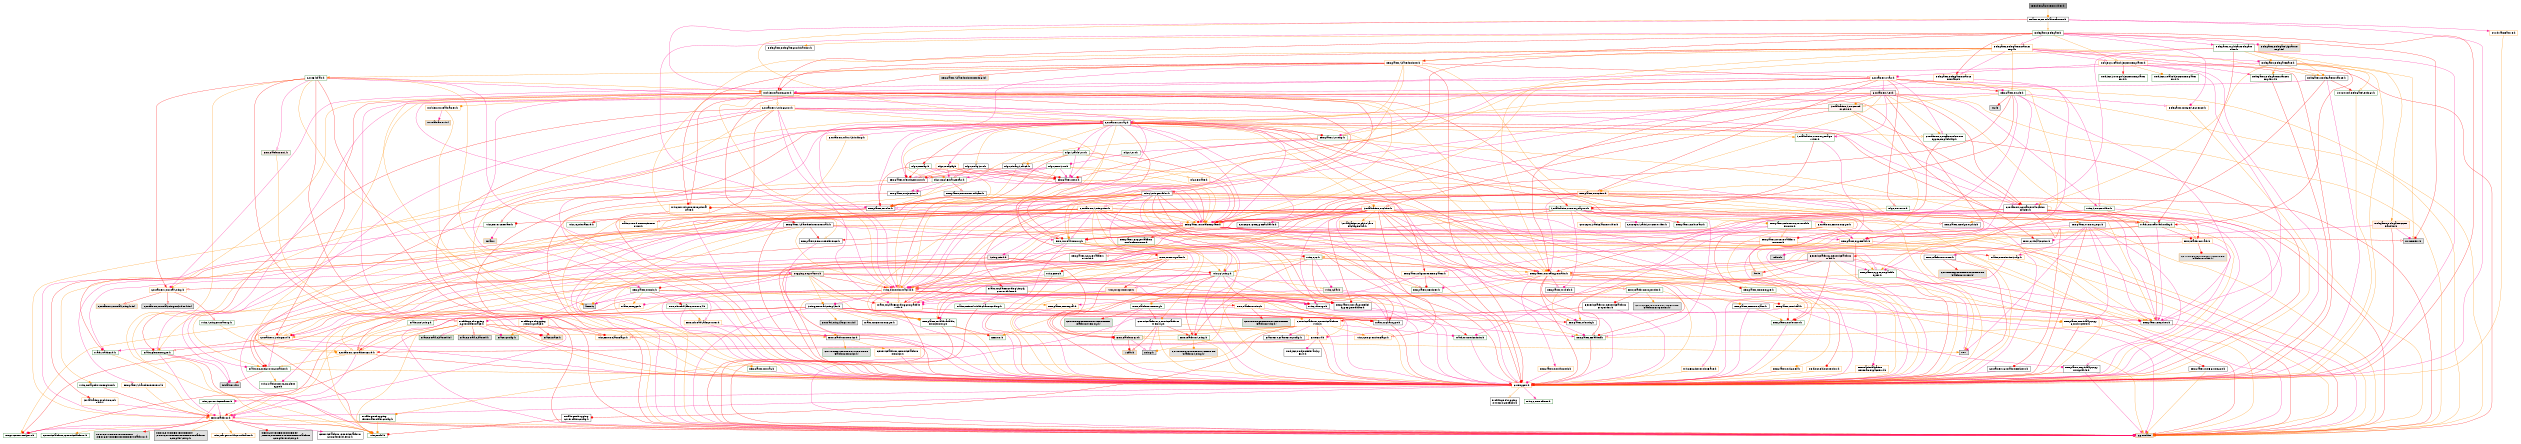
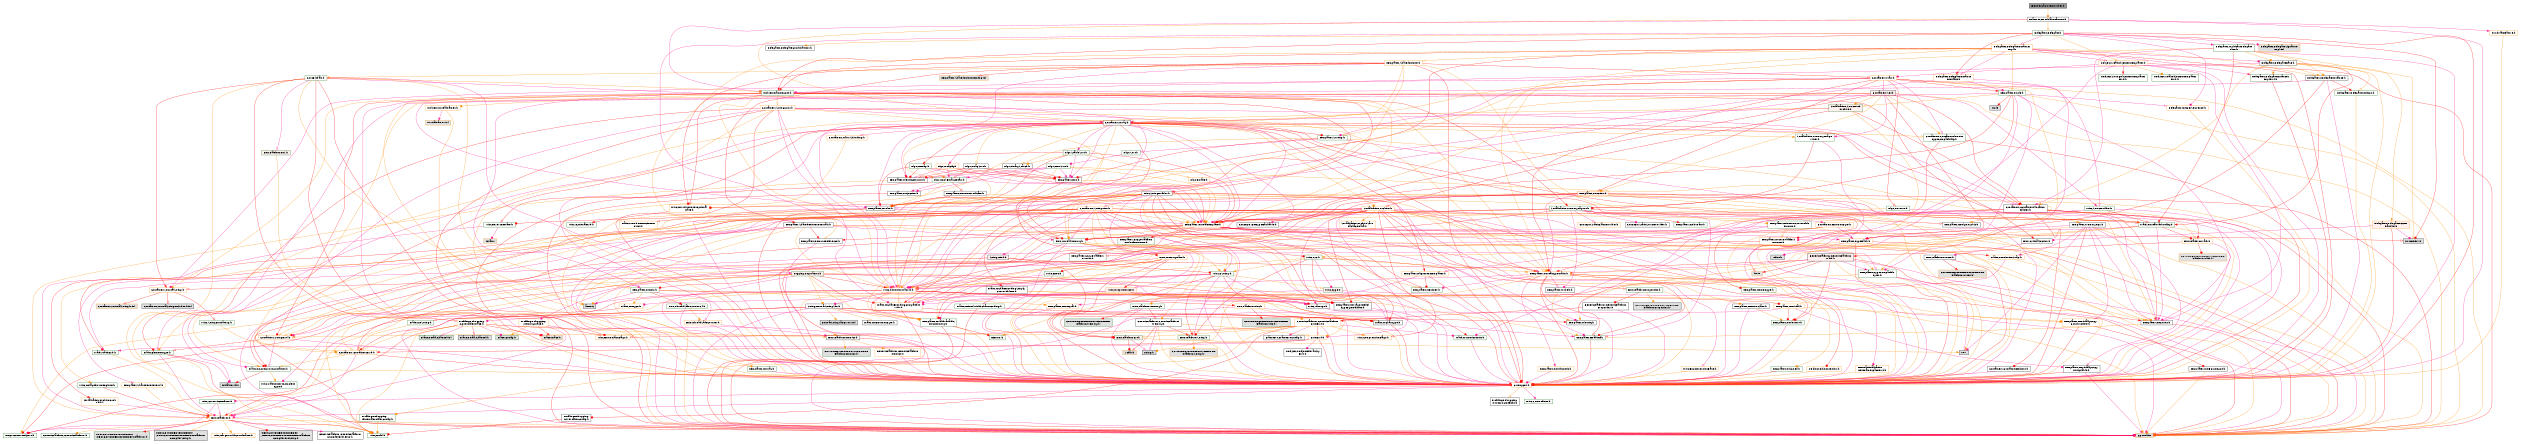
edge "Delegates/Delegate.h" -> "Templates/SharedPointer.h": removed
node "Structured/DelegateSettings.h": label "Structured/DelegateSettings.h" -> "Delegates/DelegateSettings.h"
edge "Containers/Set.h" -> "Math/UnrealMathUtility.h": removed
edge "UObject/WeakObjectPtrTemplates.h" -> "Templates/LosesQualifiers FromTo.h": added
node "Misc/Char.h": label "Misc/Char.h" -> "Misc/Type.h"
edge "Misc/OutputDevice.h" -> "CoreFwd.h": arrowhead onormal -> dot
edge "String/FormatStringSan.h" -> "Templates/Requires.h": removed
node "GenericPlatform/GenericPlatform Misc.h": label "GenericPlatform/GenericPlatform Misc.h" -> "GenericPlatform/GenericPlatform CoreFwd.h"
node "Templates/IsSigned.h": color darkorange -> darkgreen
